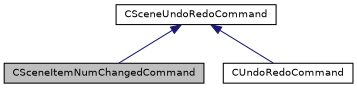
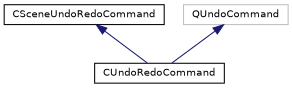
node "QUndoCommand": added
node "CSceneItemNumChangedCommand": removed
